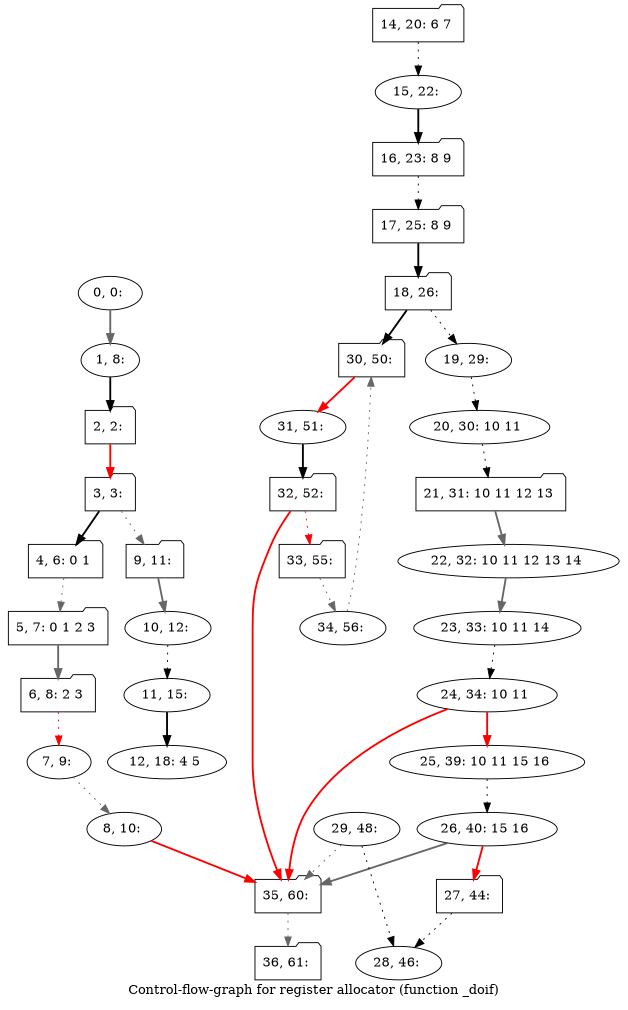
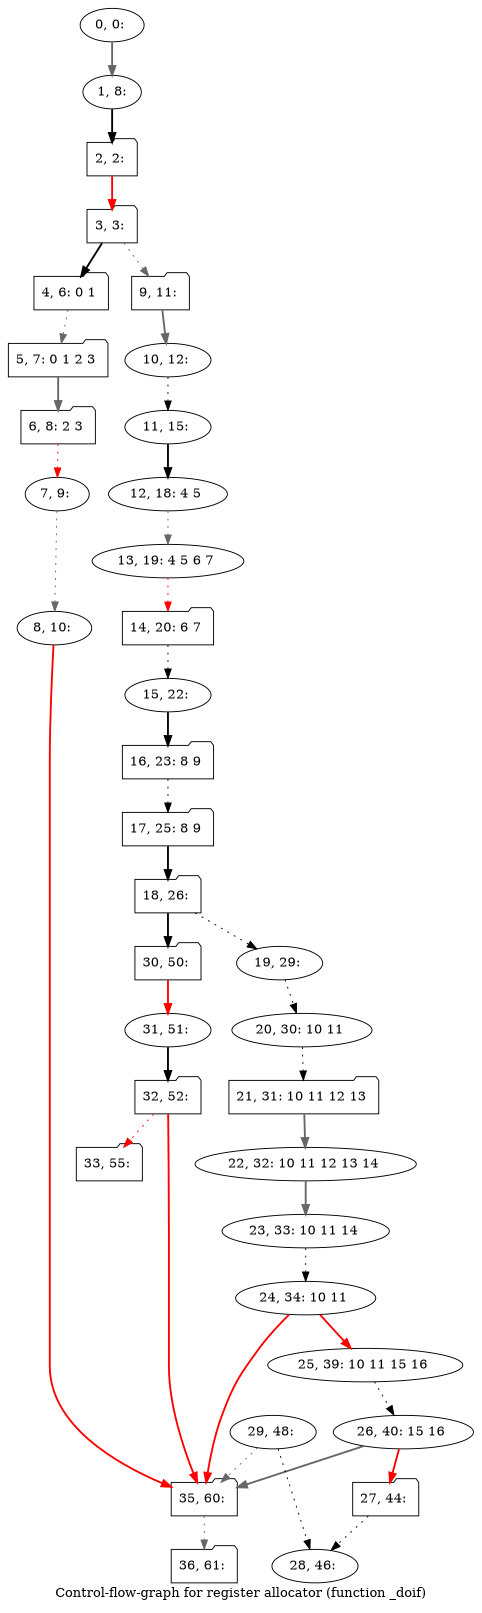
node "13, 19: 4 5 6 7": added
node "34, 56:": removed
